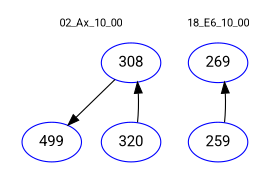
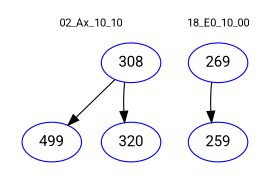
cluster "02_Ax_10_00": label "02_Ax_10_00" -> "02_Ax_10_10"
cluster "18_E6_10_00": label "18_E6_10_00" -> "18_E0_10_00"
edge "320" -> "308": reversed
edge "259" -> "269": reversed
